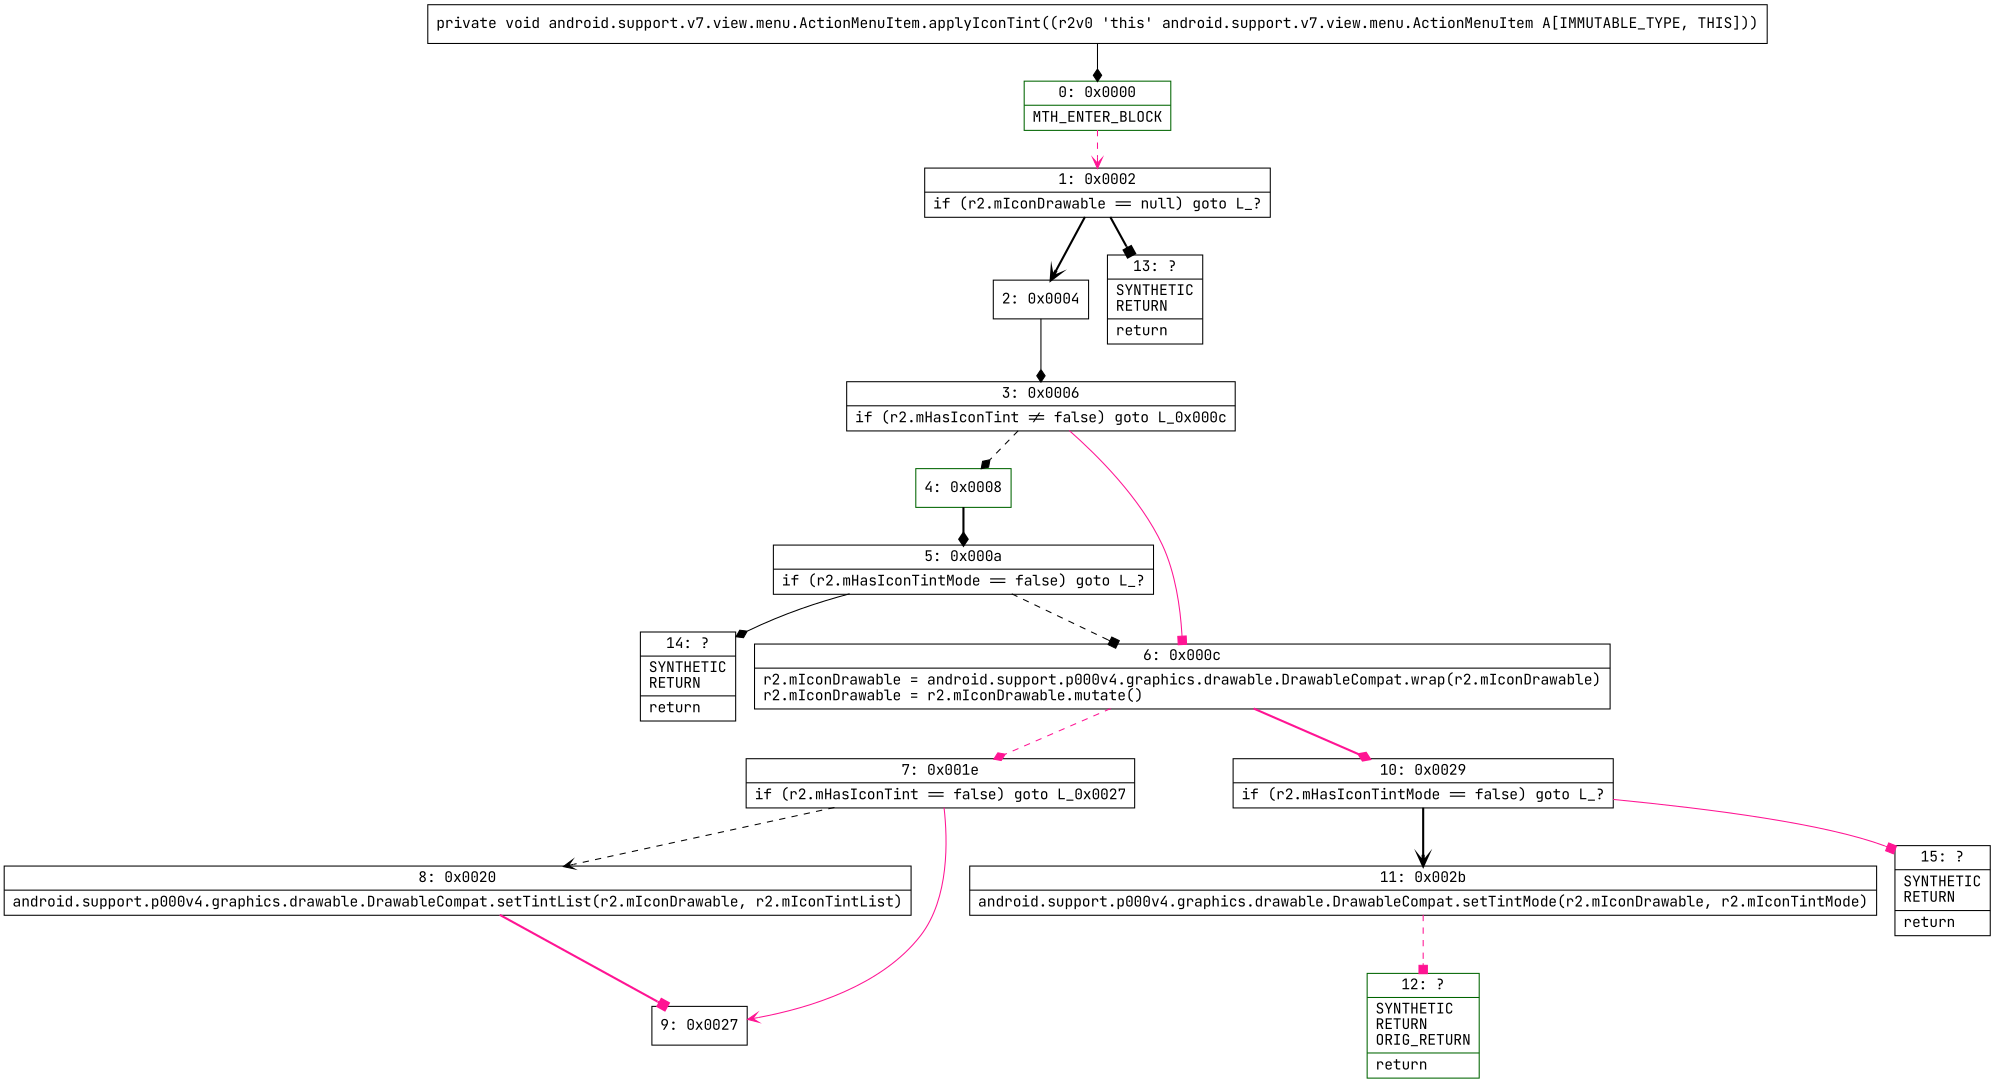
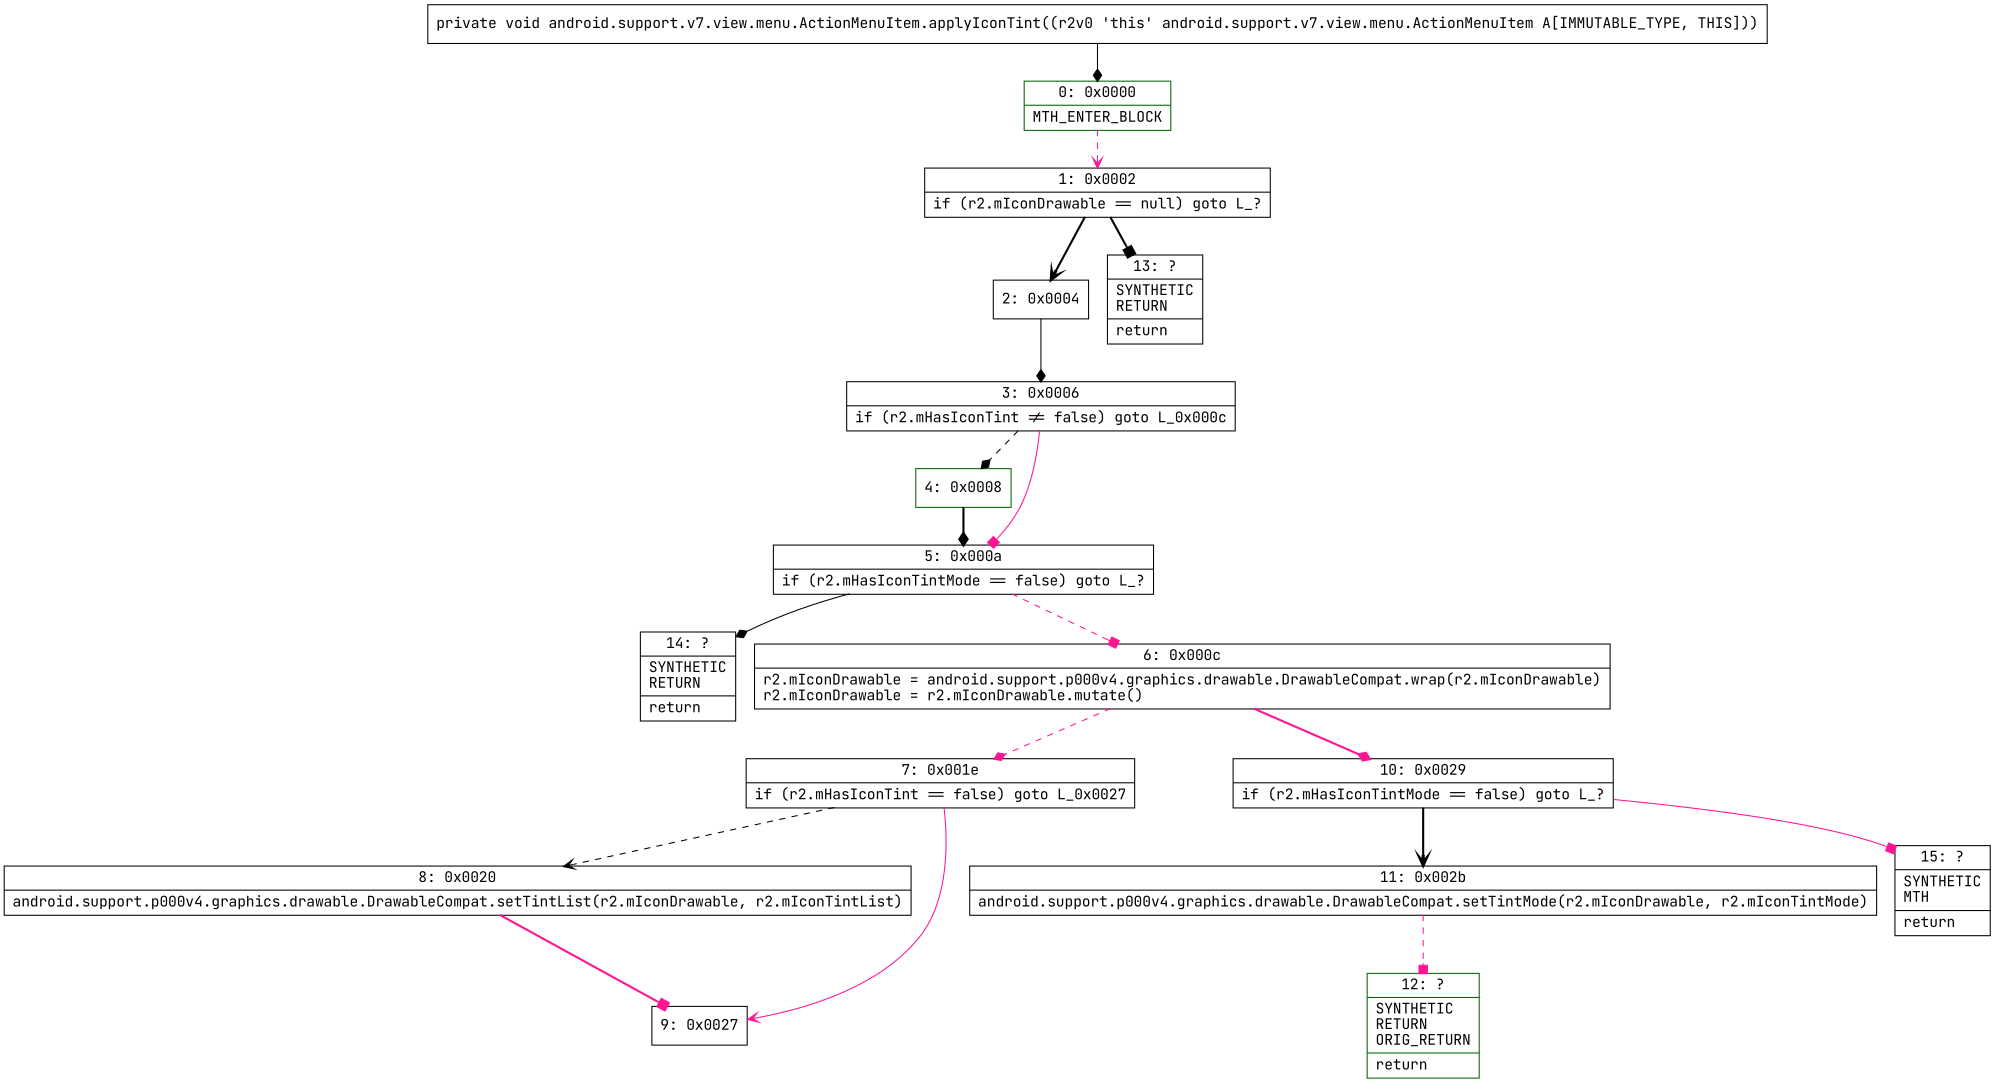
edge "3: 0x0006" -> "6: 0x000c": now "3: 0x0006" -> "5: 0x000a"
edge "5: 0x000a" -> "6: 0x000c": color black -> deeppink
node "15: ?": text "RETURN" -> "MTH"
